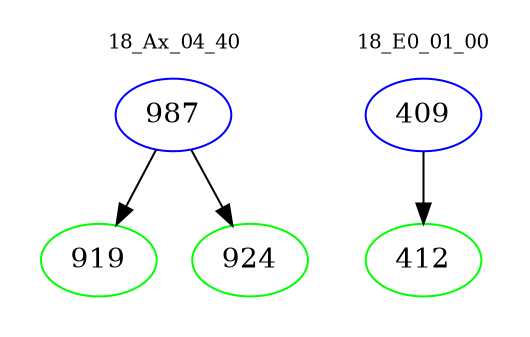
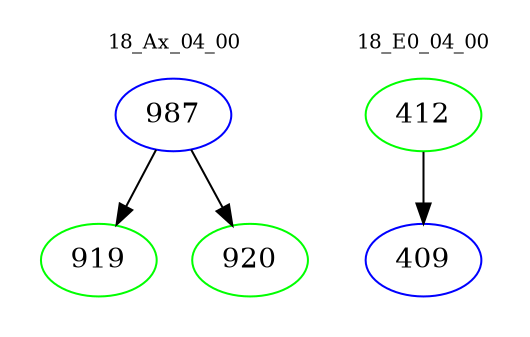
cluster "18_Ax_04_40": label "18_Ax_04_40" -> "18_Ax_04_00"
cluster "18_E0_01_00": label "18_E0_01_00" -> "18_E0_04_00"
edge "409" -> "412": reversed
node "924": label "924" -> "920"
